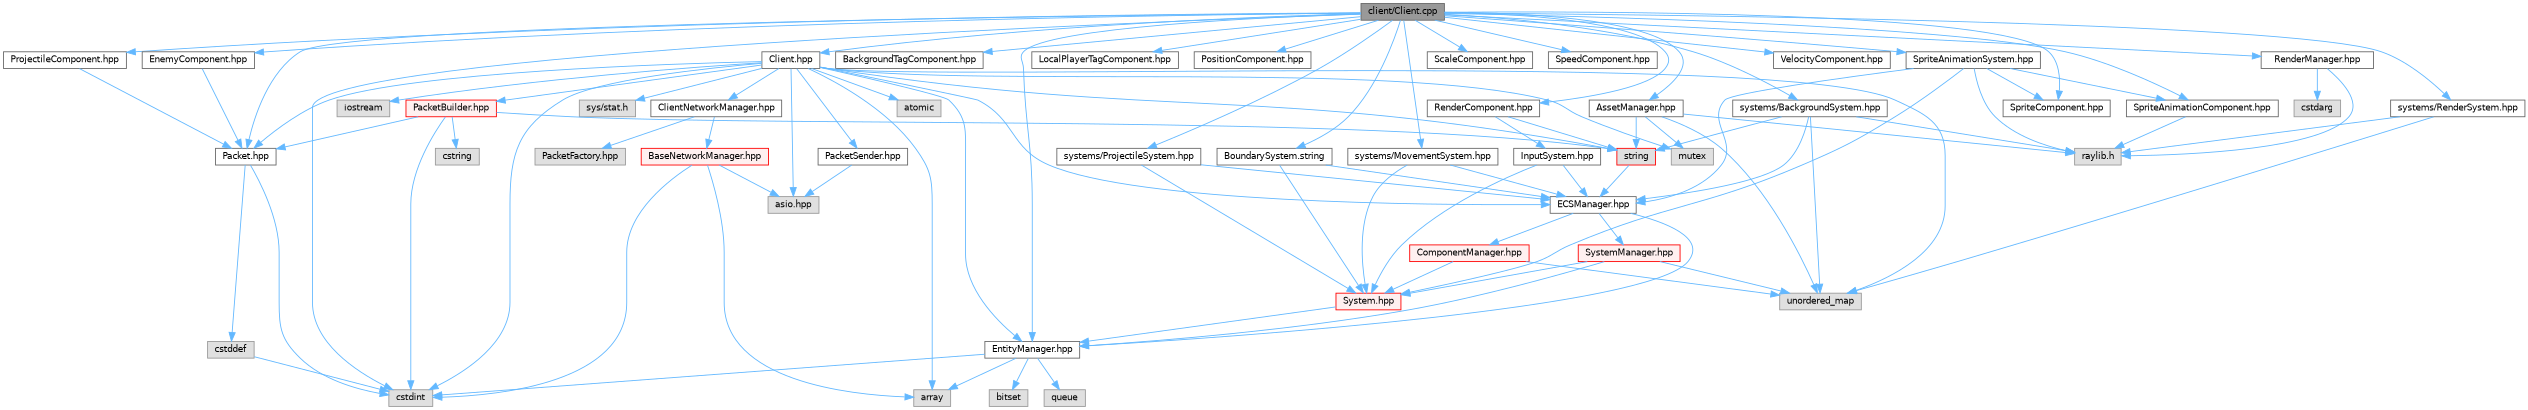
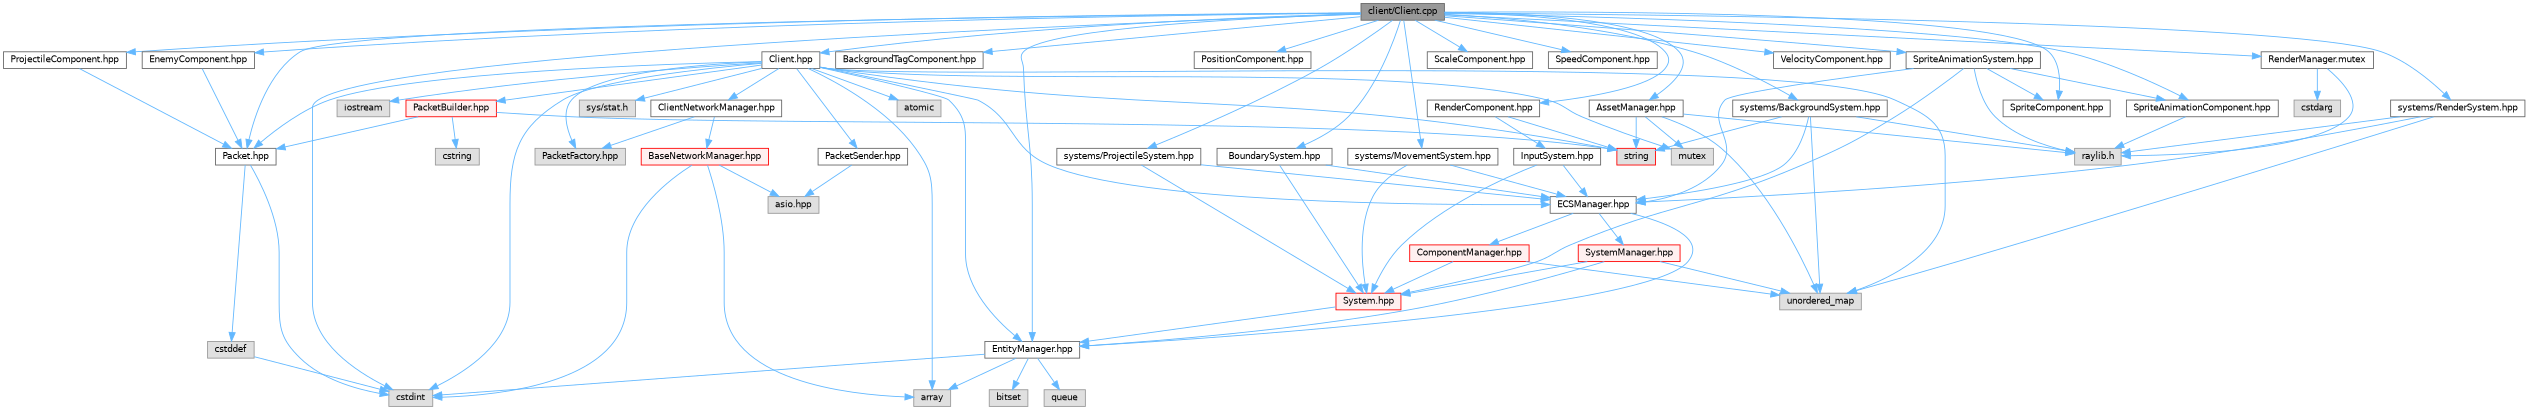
node "LocalPlayerTagComponent.hpp": removed
node "RenderManager.hpp": label "RenderManager.hpp" -> "RenderManager.mutex"
edge "Client.hpp" -> "asio.hpp": now "Client.hpp" -> "PacketFactory.hpp"
node "BoundarySystem.string": label "BoundarySystem.string" -> "BoundarySystem.hpp"
edge "string" -> "ECSManager.hpp": now "systems/RenderSystem.hpp" -> "ECSManager.hpp"
edge "PacketBuilder.hpp" -> "cstdint": removed
